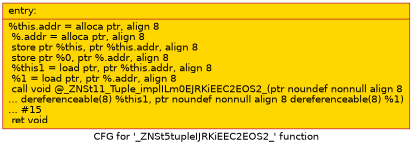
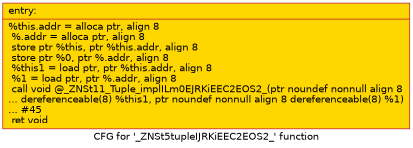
node "entry:": text "... #15" -> "... #45"
